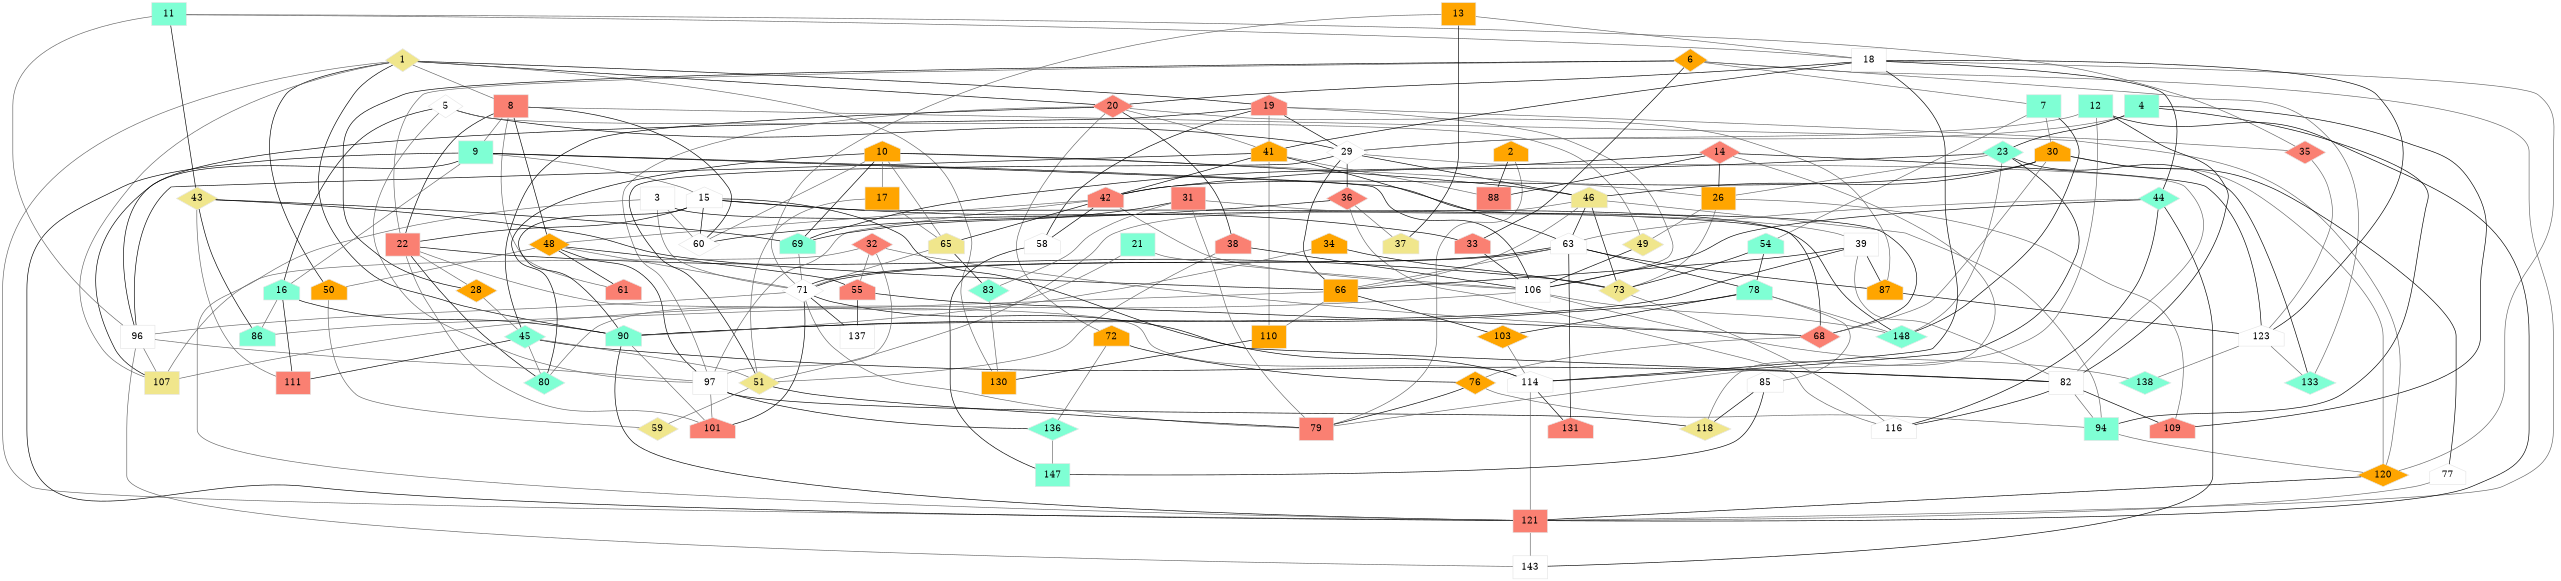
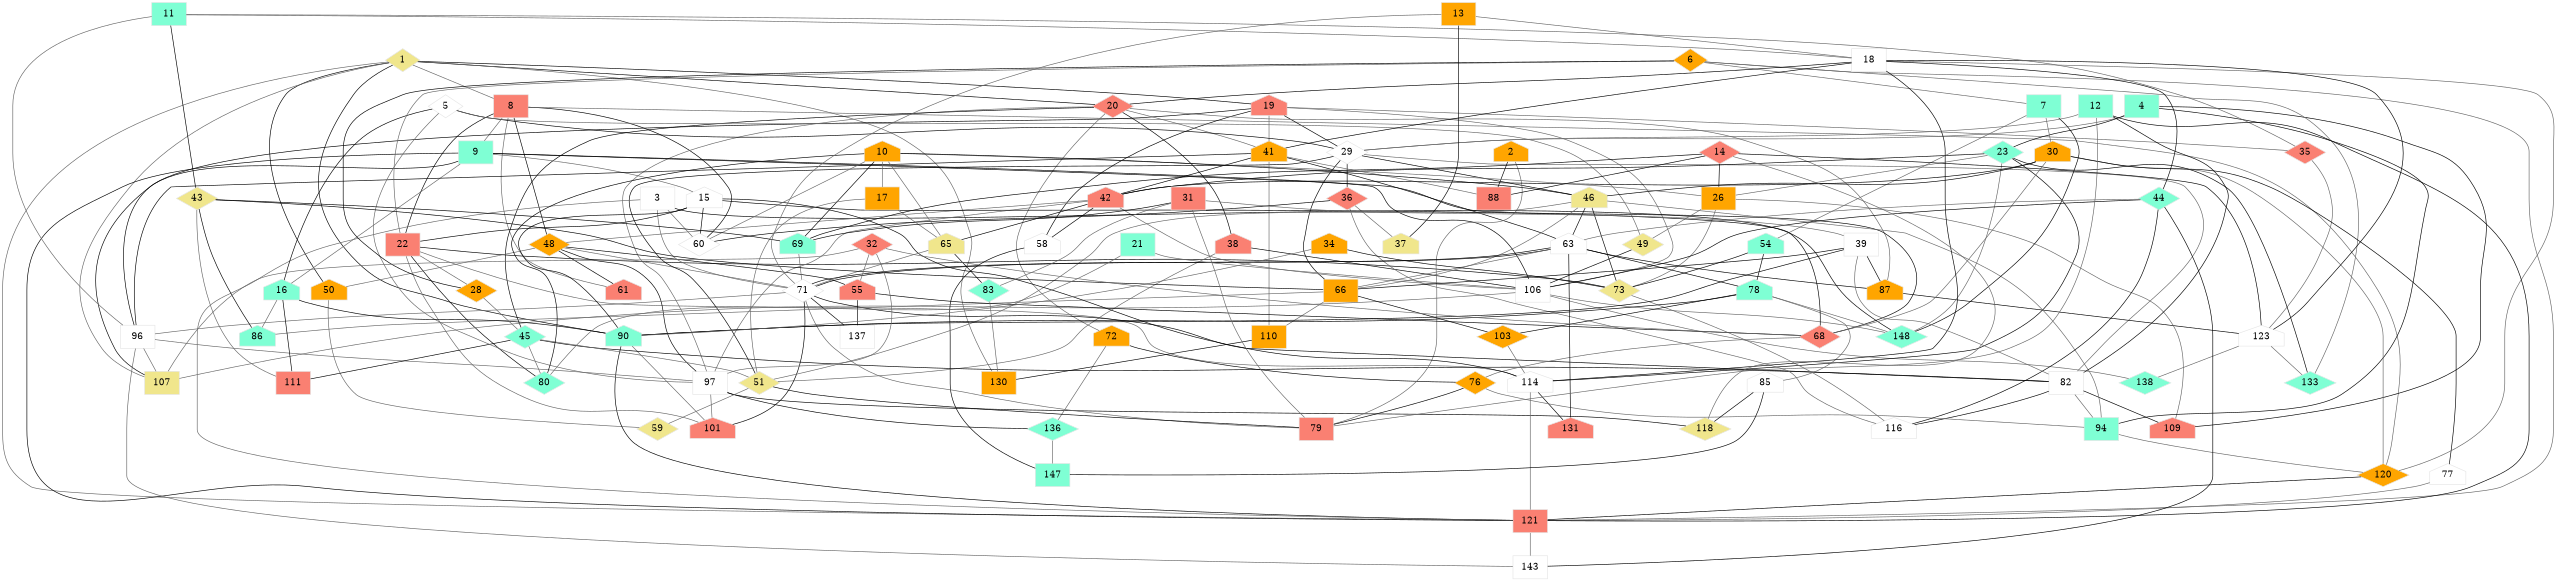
node "33": removed
